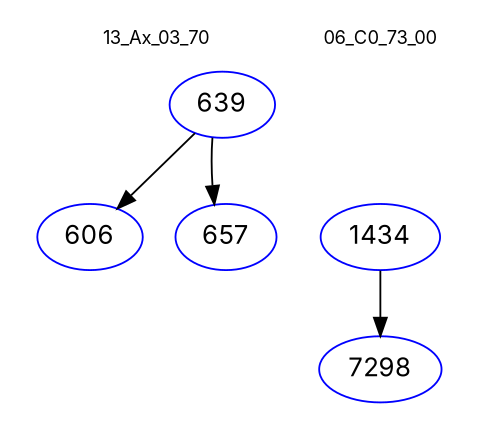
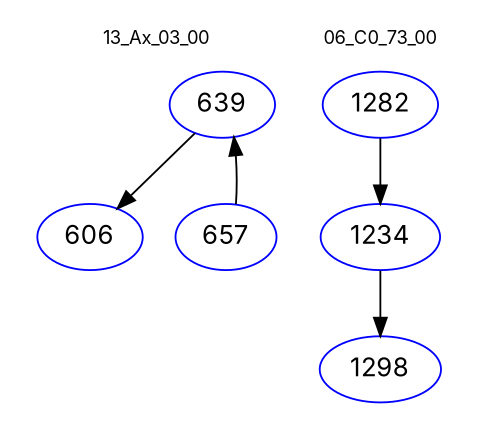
cluster "13_Ax_03_70": label "13_Ax_03_70" -> "13_Ax_03_00"
node "1282": added
edge "639" -> "657": reversed
node "1434": label "1434" -> "1234"
node "7298": label "7298" -> "1298"
